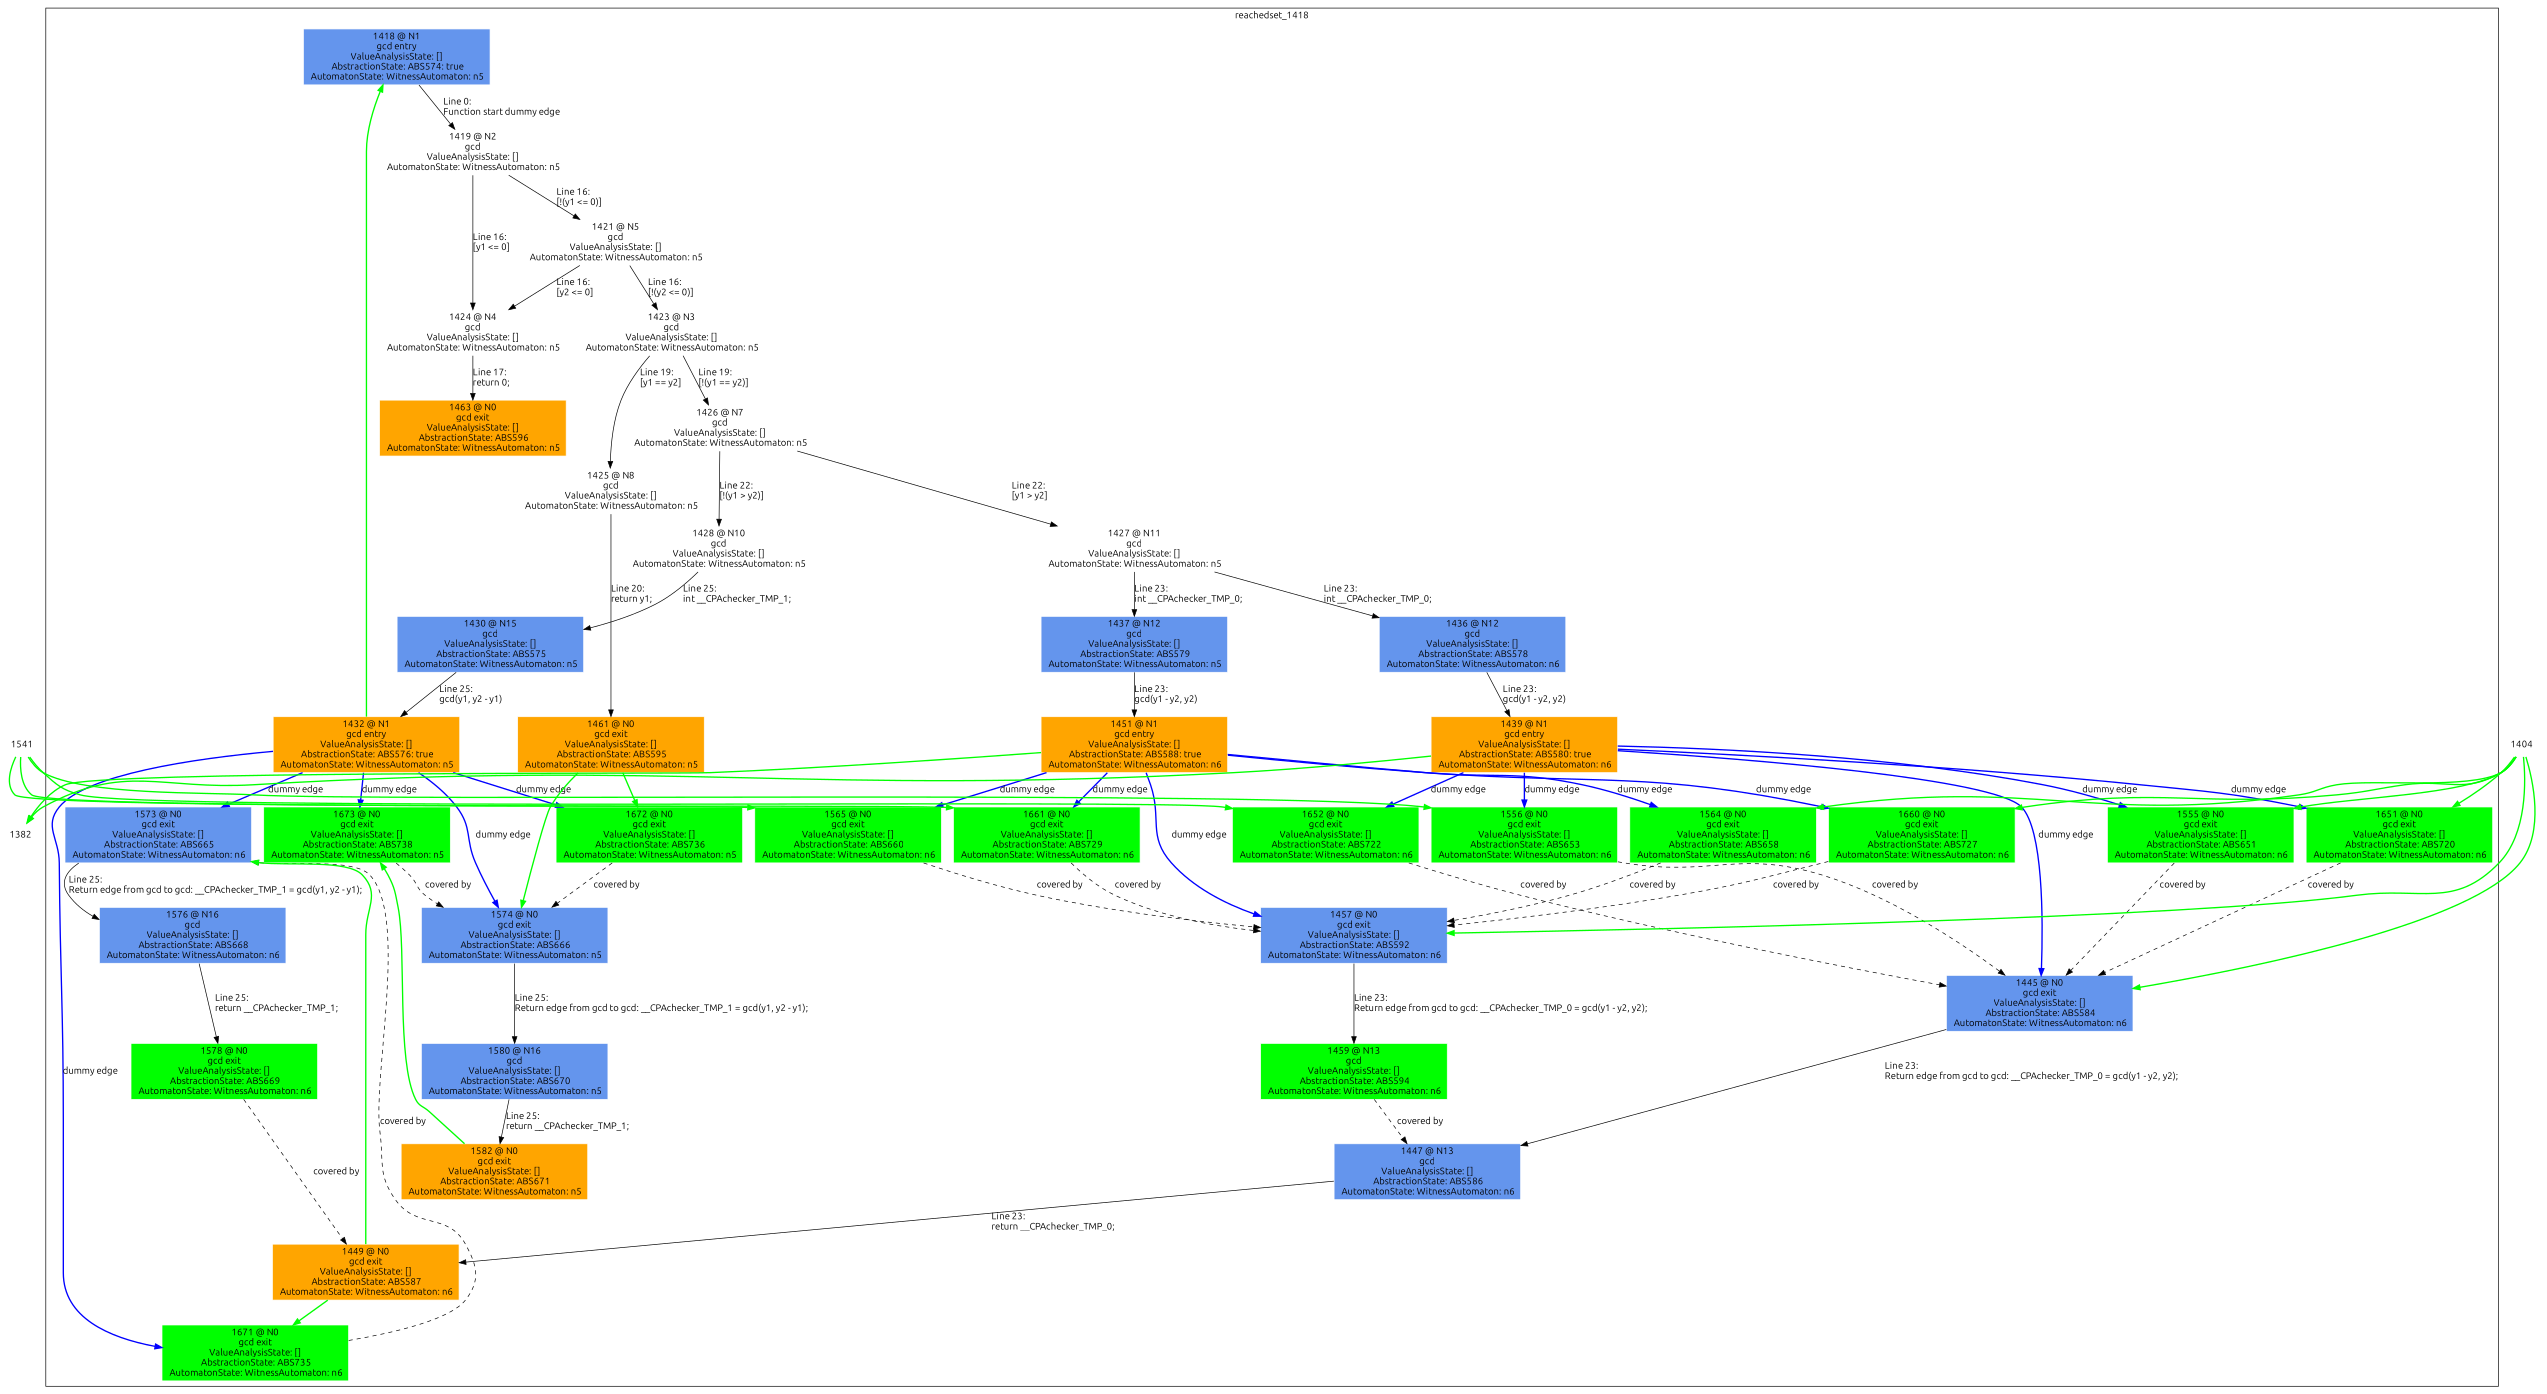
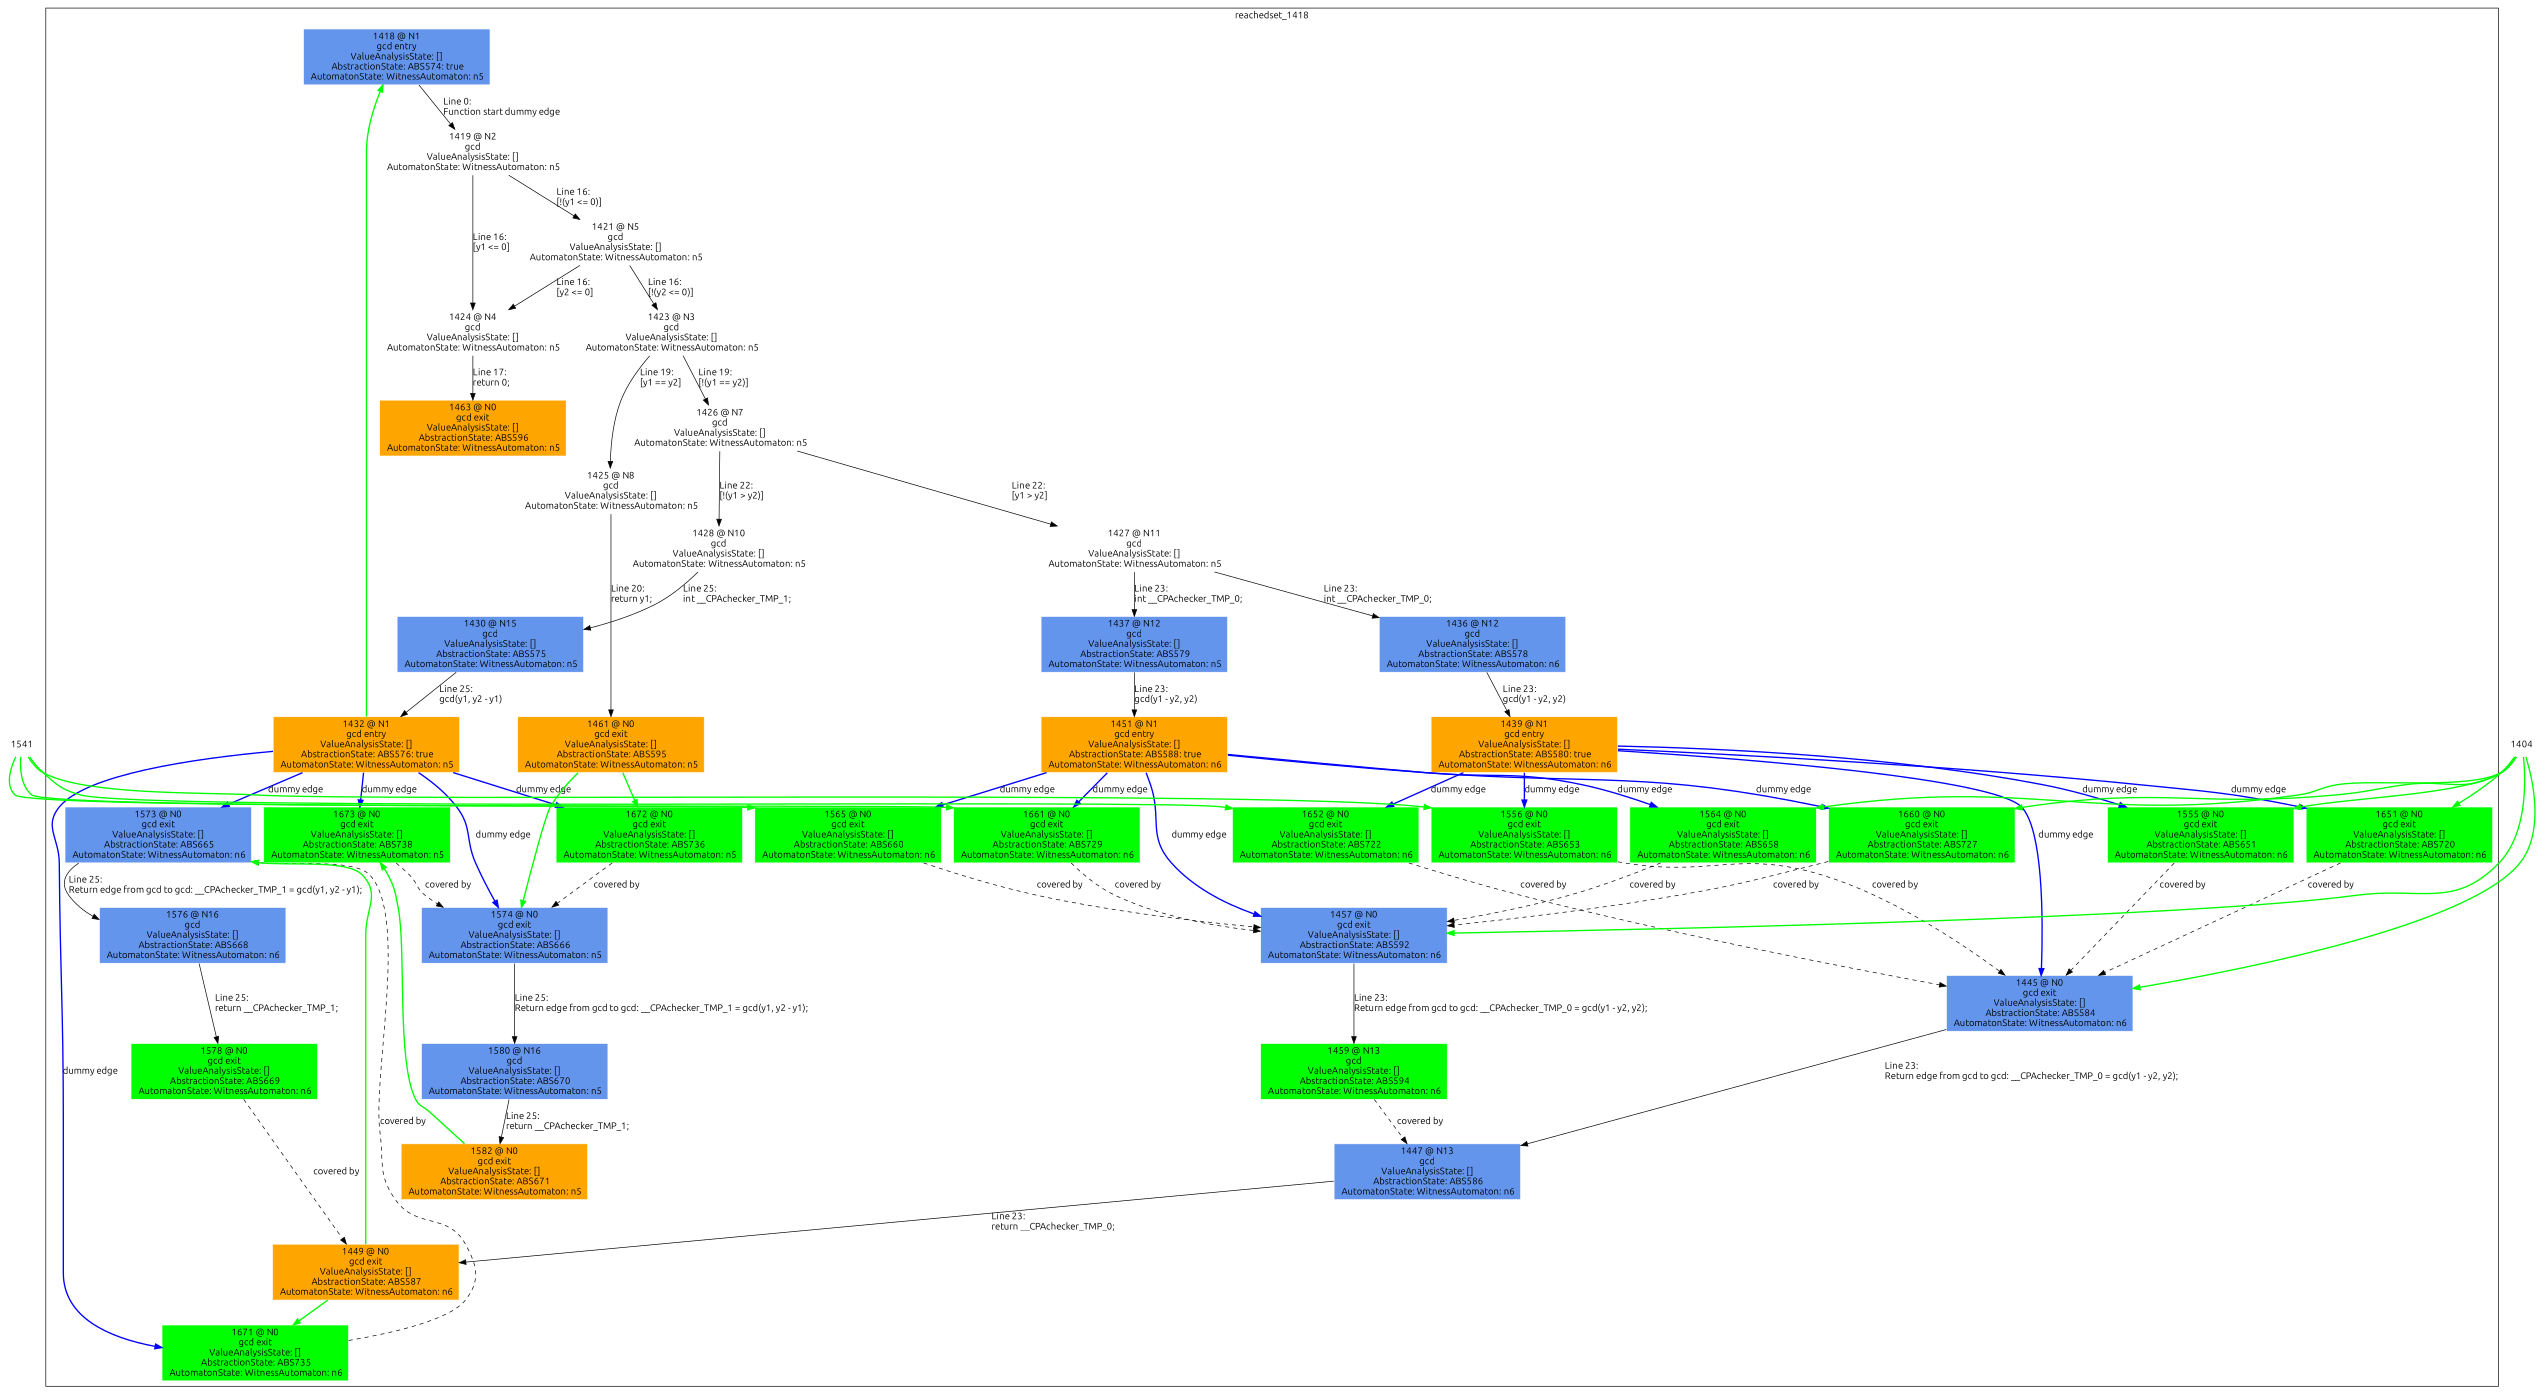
node "1382": removed
